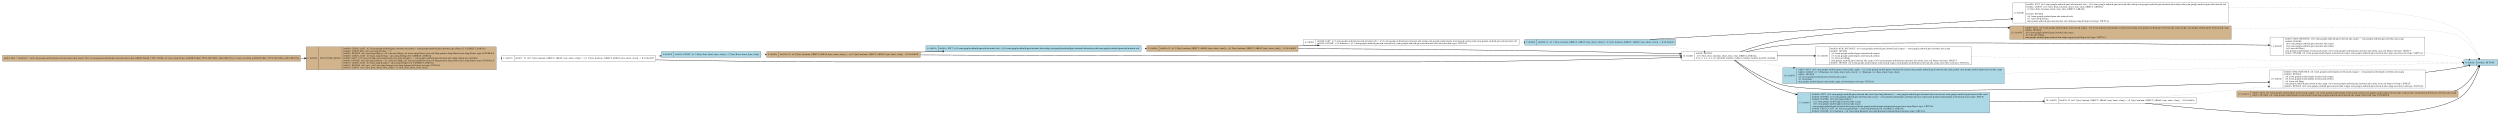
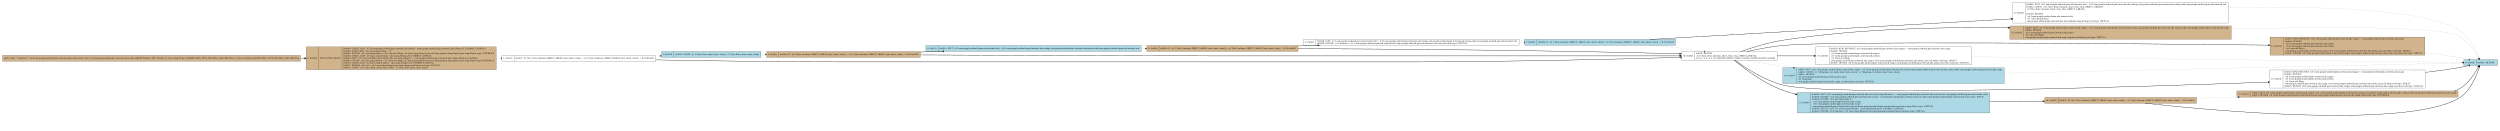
node "14: 0x0047": fillcolor white -> tan
edge "3: 0x001a" -> "10: 0x002f": arrowhead tee -> vee
edge "18: 0x0070" -> "13: 0x003e": now "18: 0x0070" -> "19: 0x0072"
node "18: 0x0070": fillcolor white -> tan
